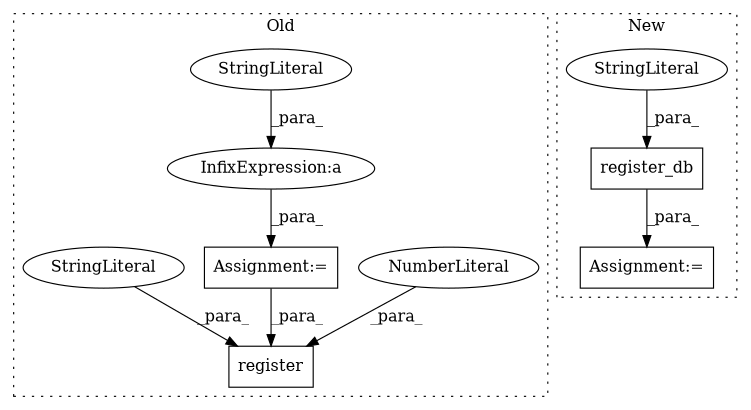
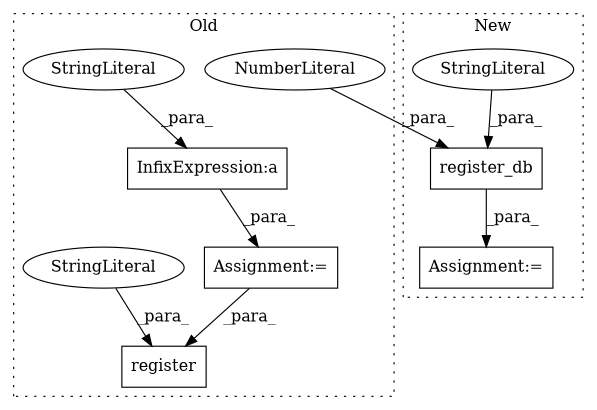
node "InfixExpression:a": shape ellipse -> box
edge "NumberLiteral" -> "register": now "NumberLiteral" -> "register_db"
